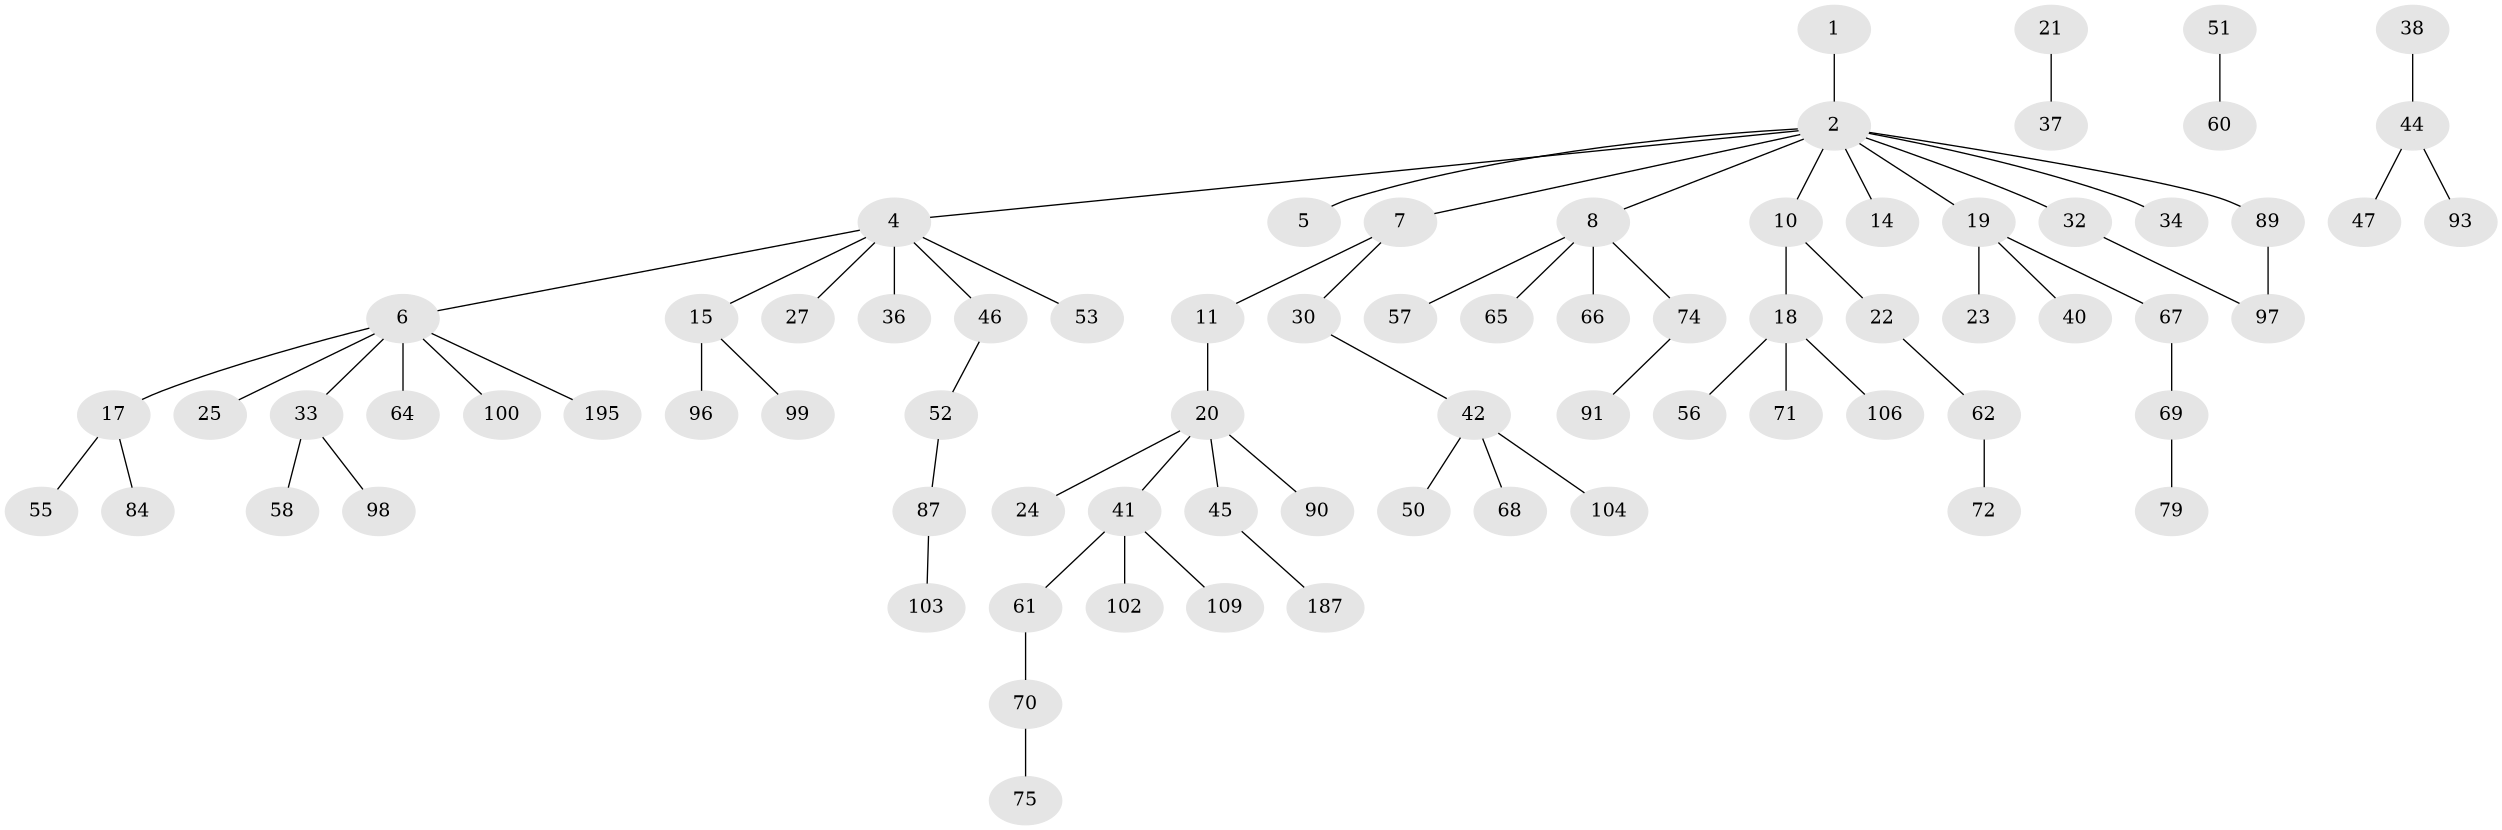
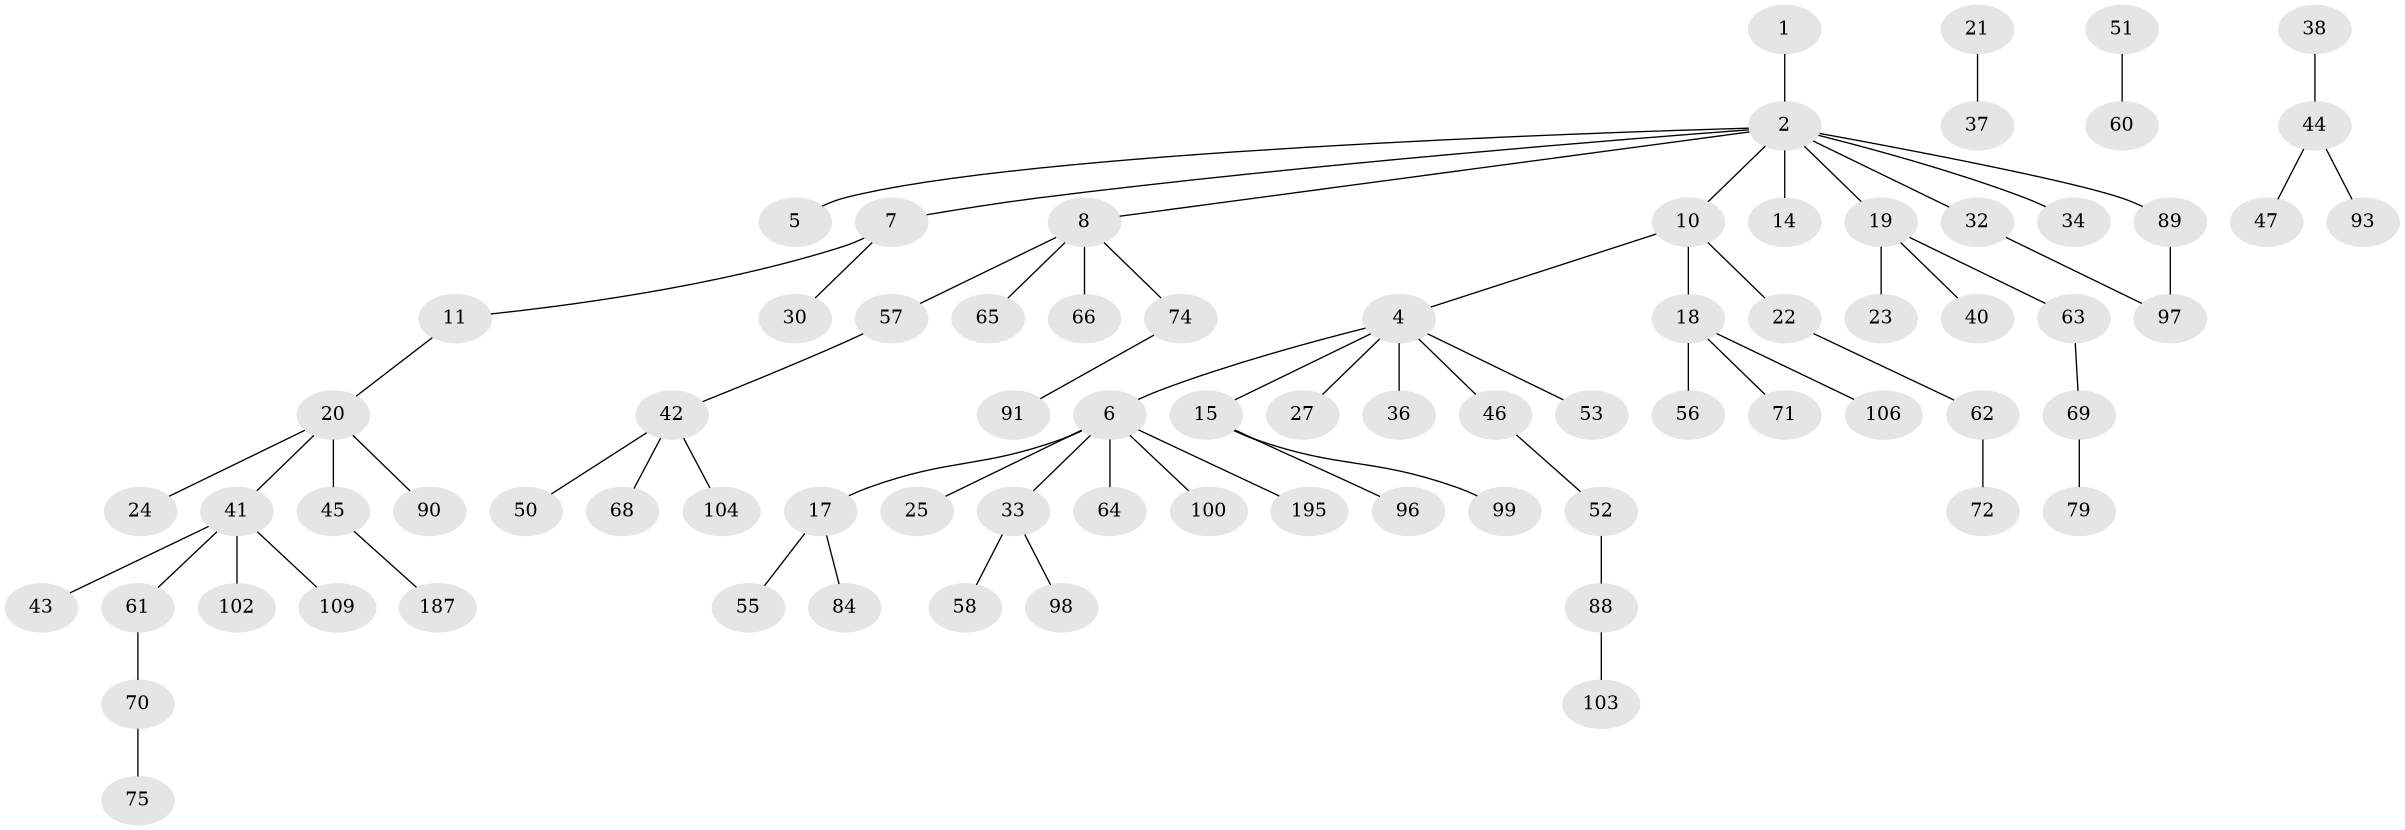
edge "2" -- "4": now "10" -- "4"
node "67": label "67" -> "63"
edge "30" -- "42": now "57" -- "42"
node "87": label "87" -> "88"
node "43": added
